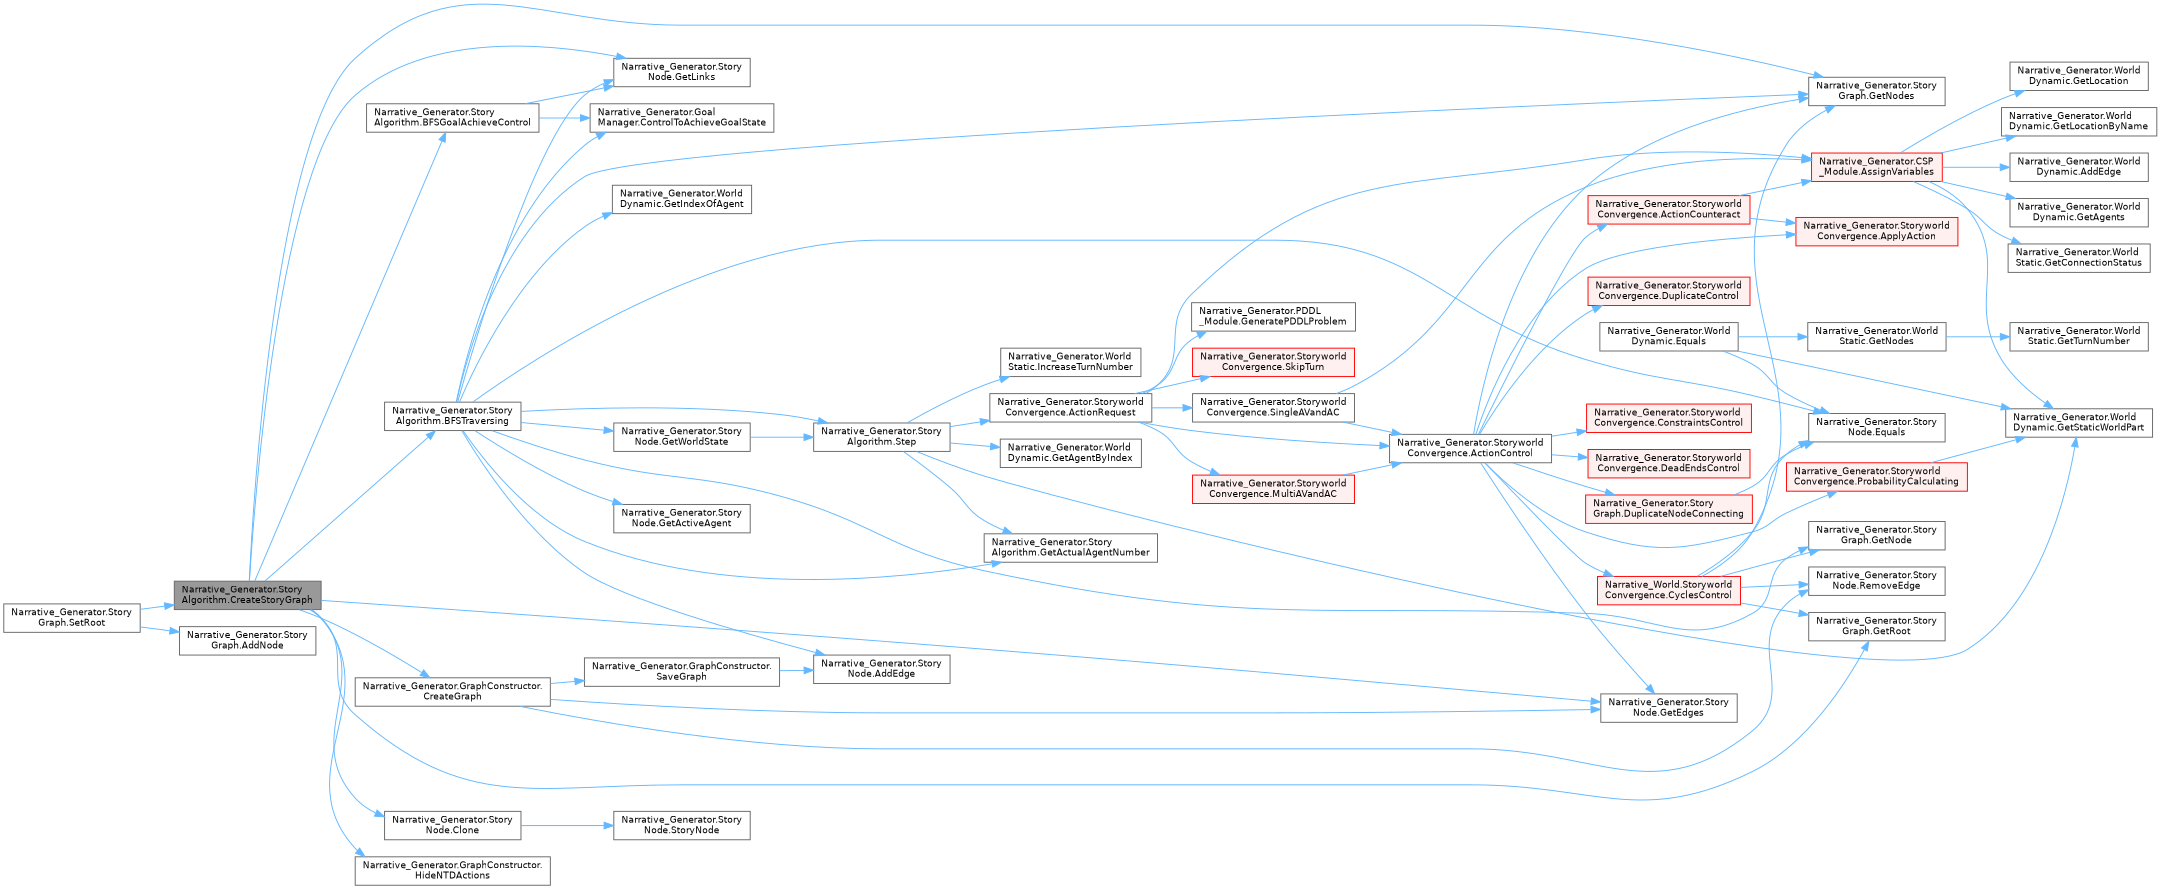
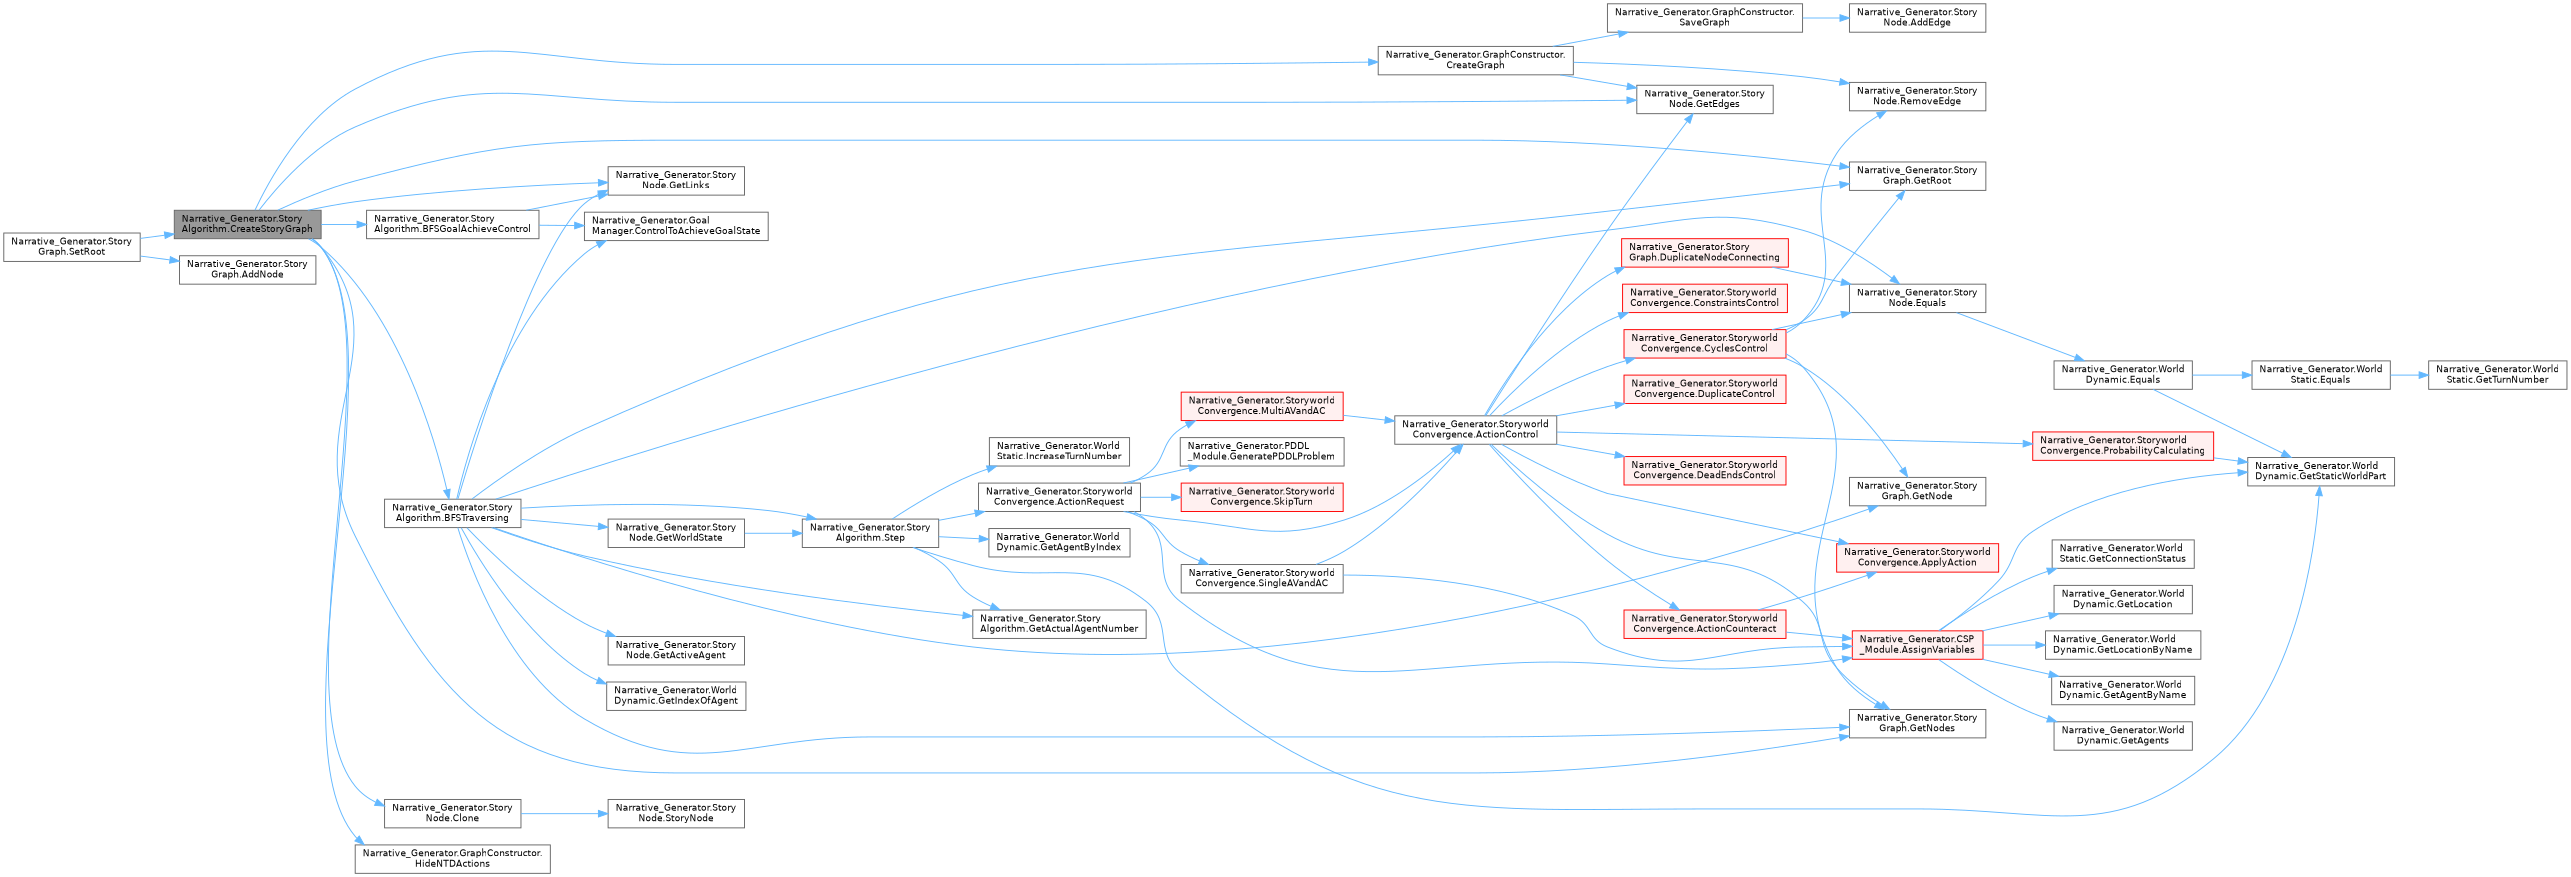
node "Narrative_Generator.World Dynamic.AddEdge": label "Narrative_Generator.World Dynamic.AddEdge" -> "Narrative_Generator.World Dynamic.GetAgentByName"
node "Narrative_Generator.World Static.GetNodes": label "Narrative_Generator.World Static.GetNodes" -> "Narrative_Generator.World Static.Equals"
edge "Narrative_Generator.World Dynamic.Equals" -> "Narrative_Generator.Story Node.Equals": reversed
edge "Narrative_Generator.Story Algorithm.BFSTraversing" -> "Narrative_Generator.Story Node.AddEdge": now "Narrative_Generator.Story Algorithm.BFSTraversing" -> "Narrative_Generator.Story Graph.GetRoot"
node "Narrative_World.Storyworld Convergence.CyclesControl": label "Narrative_World.Storyworld Convergence.CyclesControl" -> "Narrative_Generator.Storyworld Convergence.CyclesControl"
